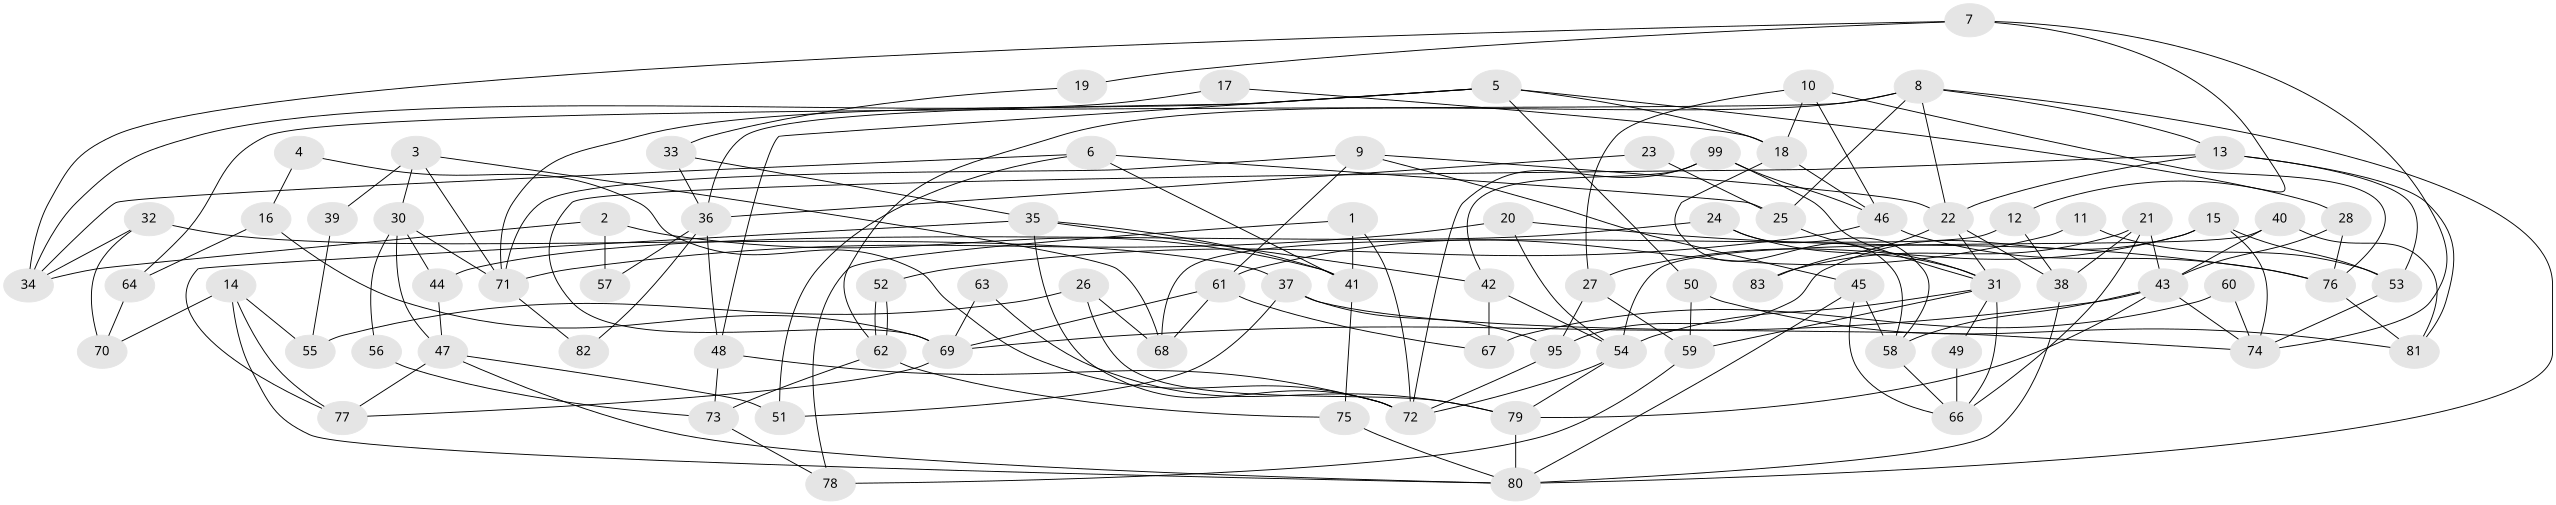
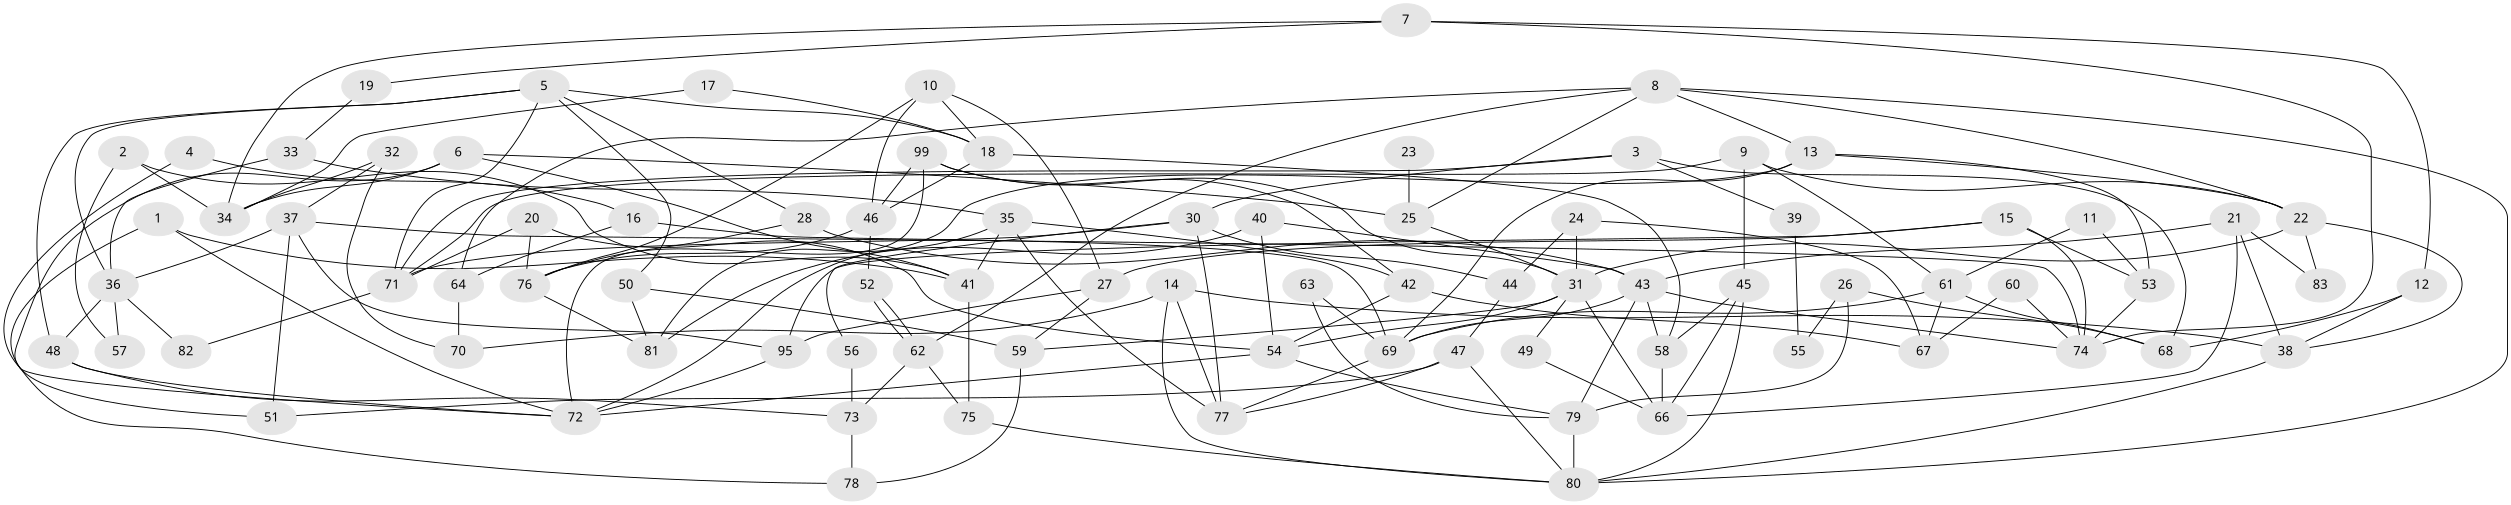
edge "23" -- "36": now "37" -- "36"
edge "24" -- "58": now "24" -- "67"
edge "30" -- "47": now "30" -- "77"
edge "14" -- "55": now "14" -- "38"
